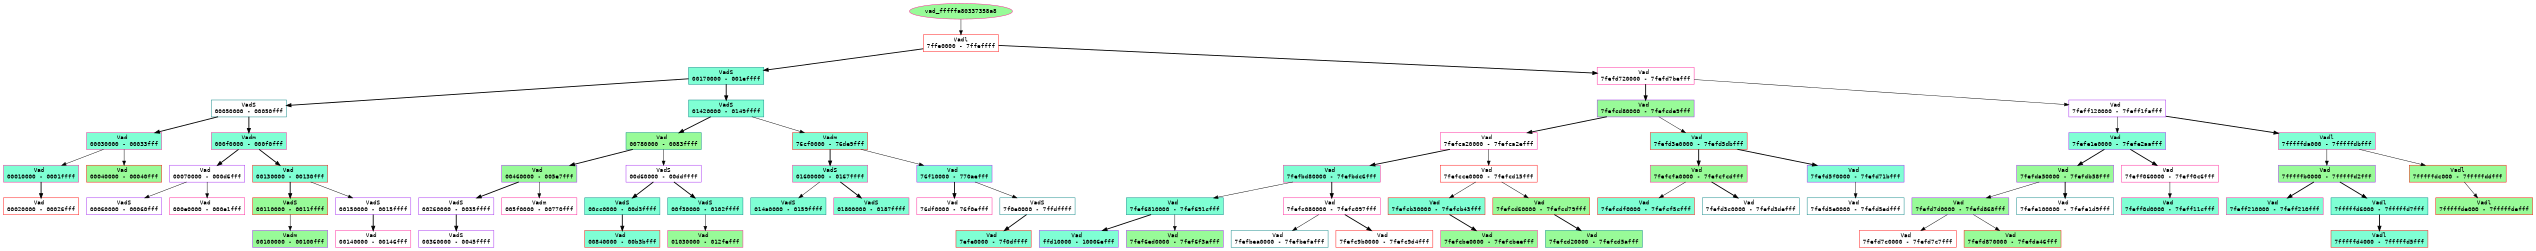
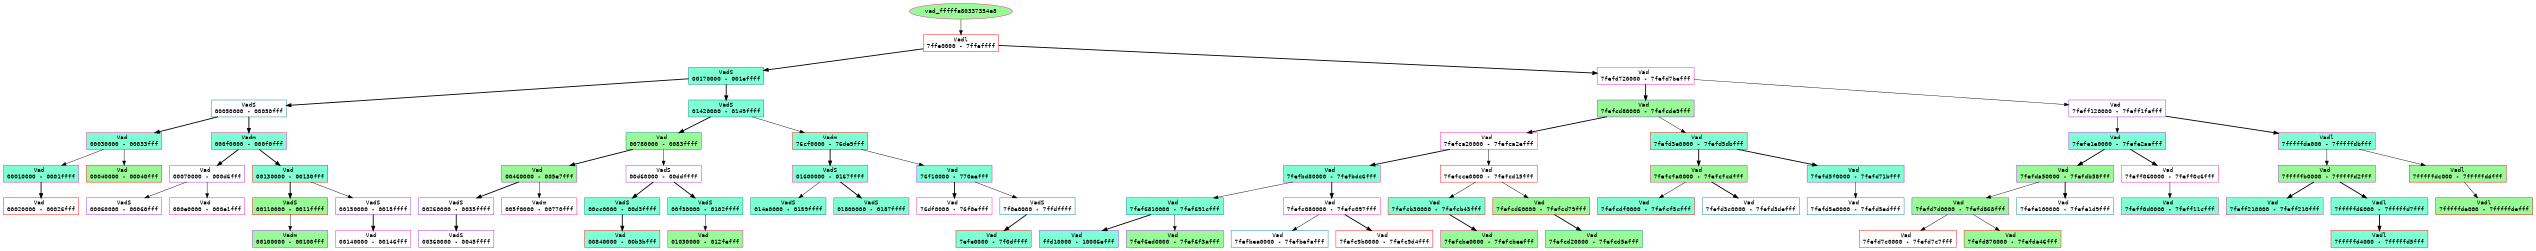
node "vad_fffffa80337358a8": label "vad_fffffa80337358a8" -> "vad_fffffa80337354a8"
